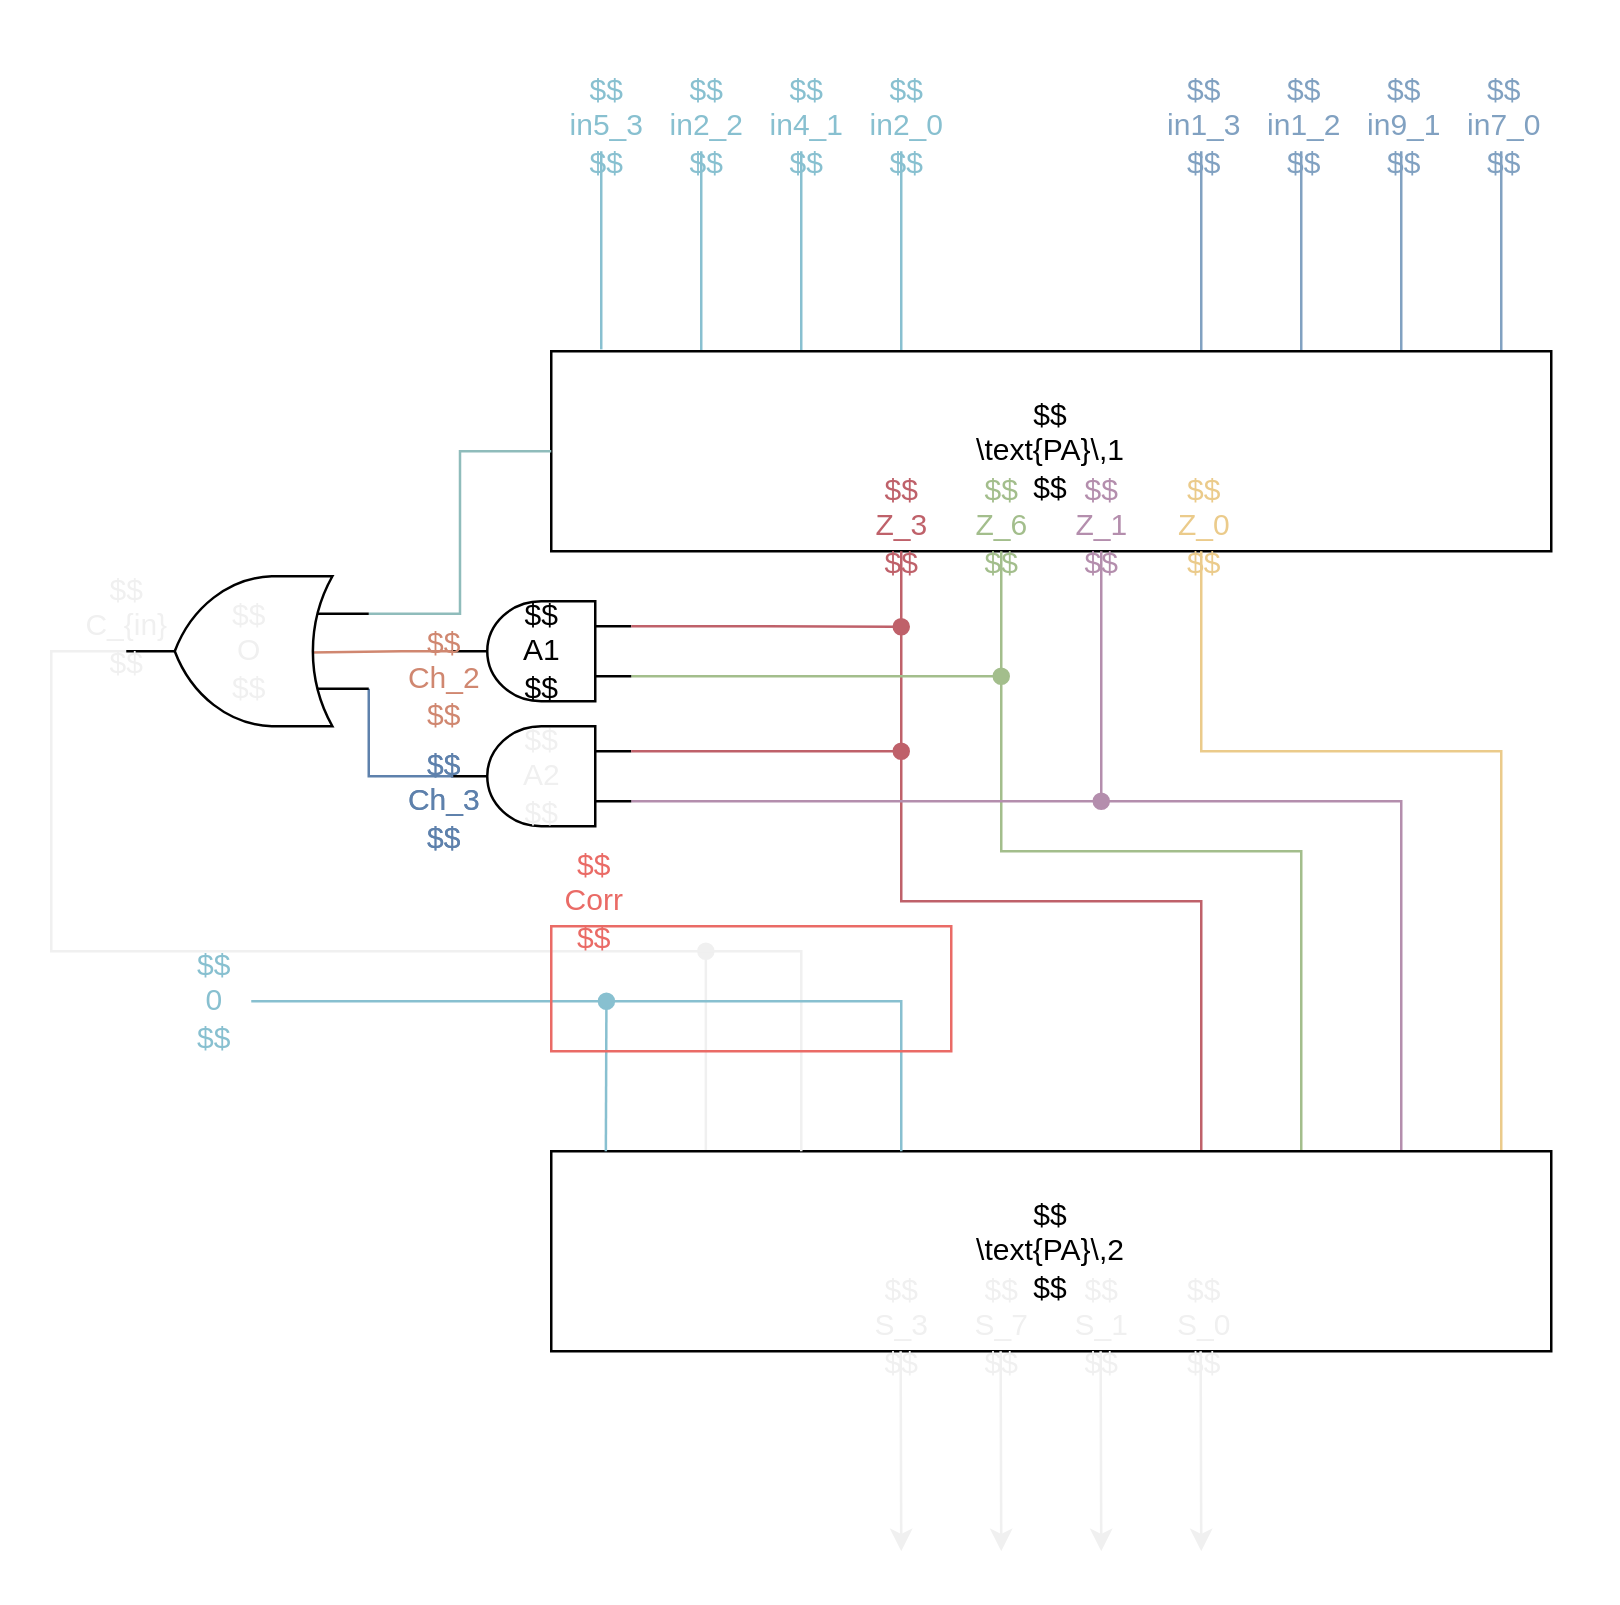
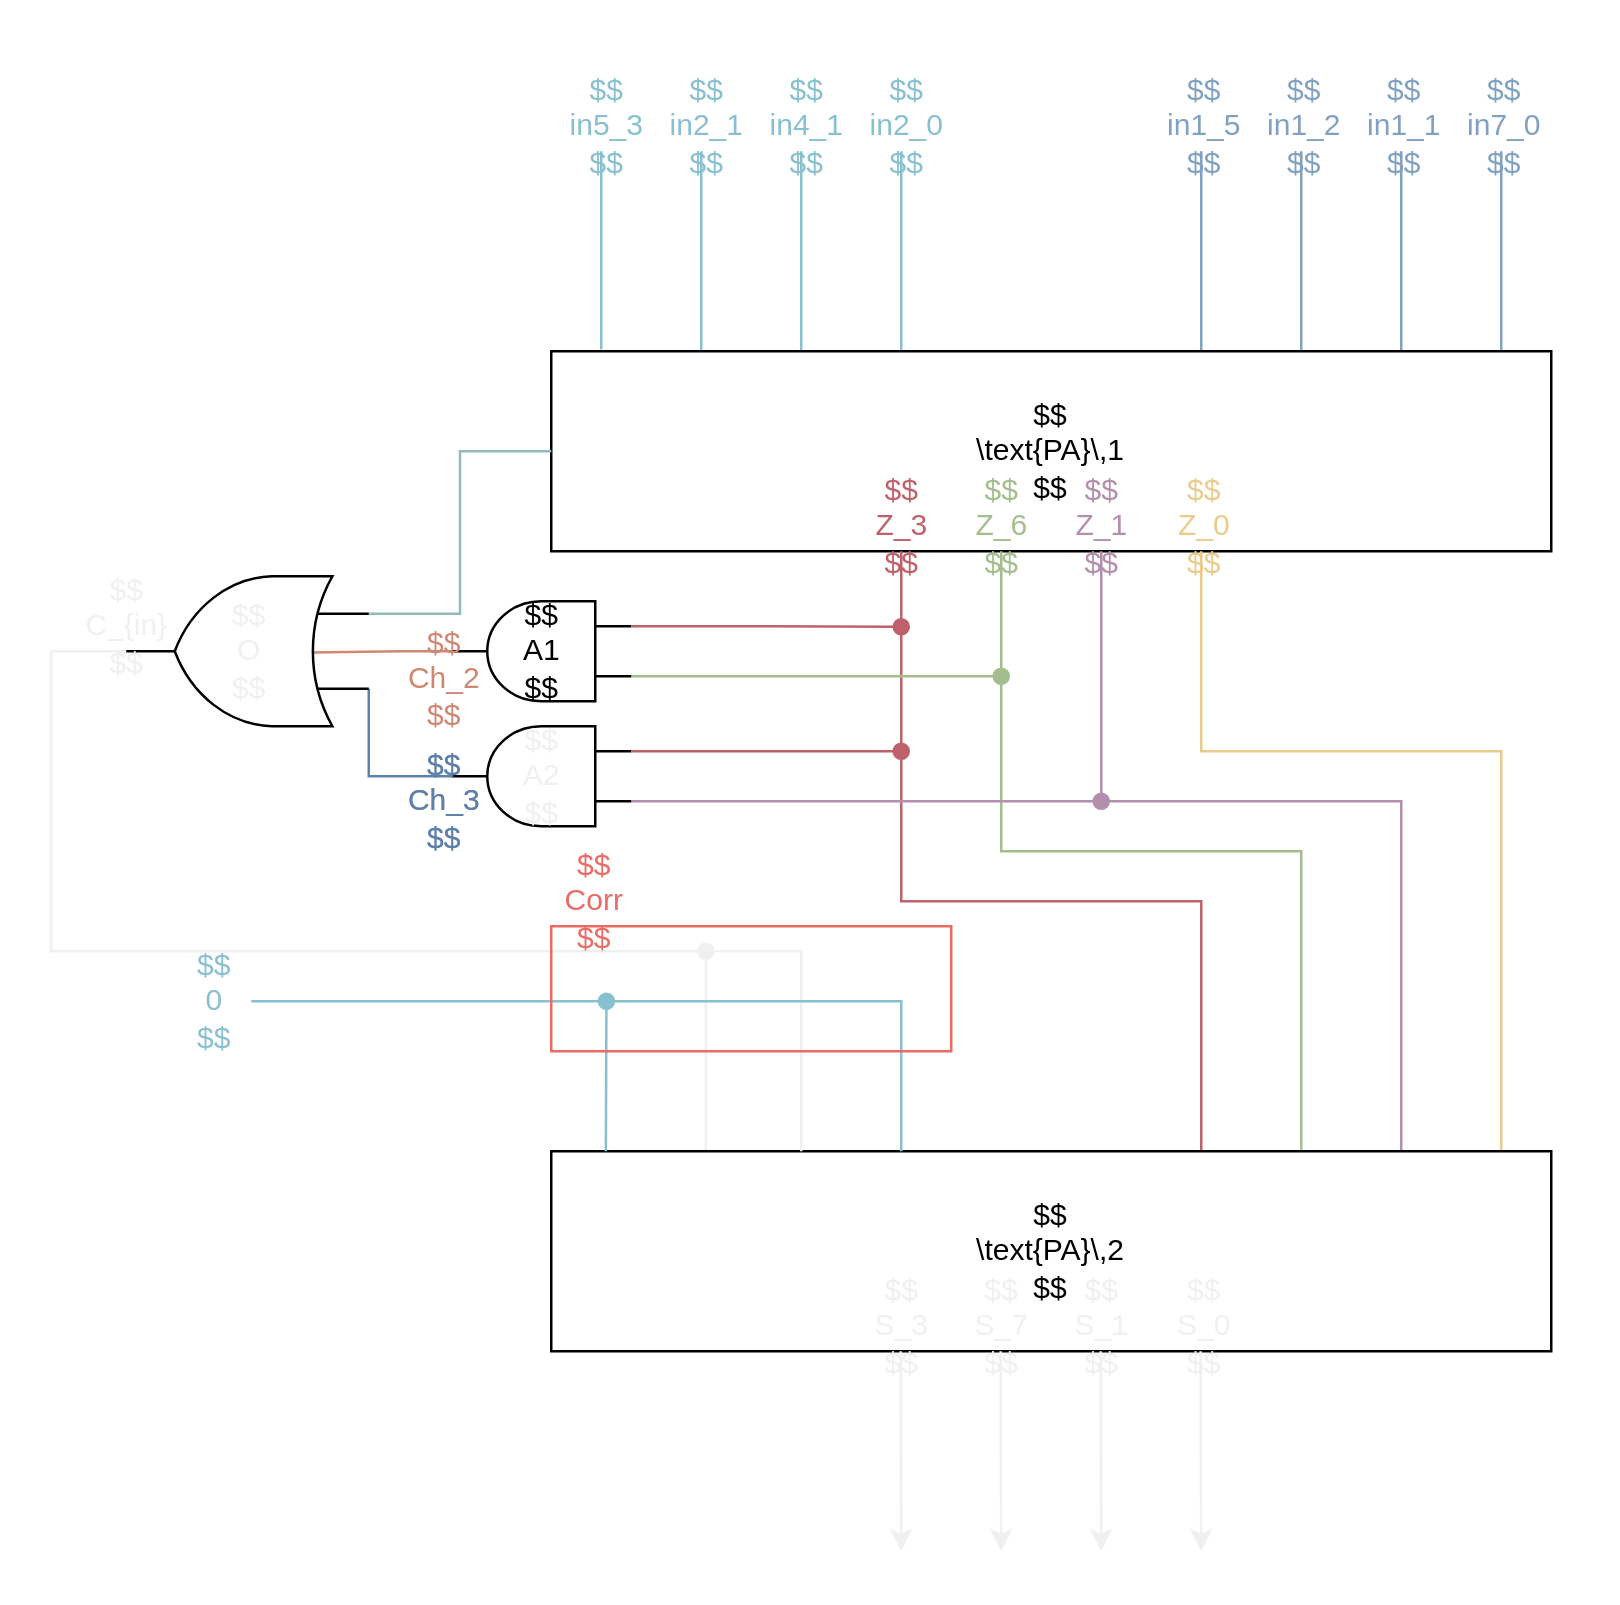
node "$$ in2_2 $$": label "$$ in2_2 $$" -> "$$ in2_1 $$"
node "$$ in1_3 $$": label "$$ in1_3 $$" -> "$$ in1_5 $$"
node "$$ in9_1 $$": label "$$ in9_1 $$" -> "$$ in1_1 $$"
